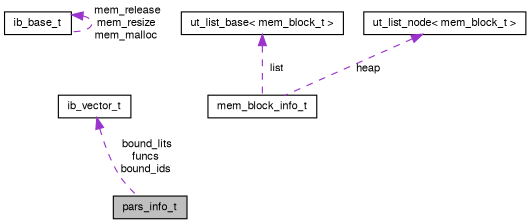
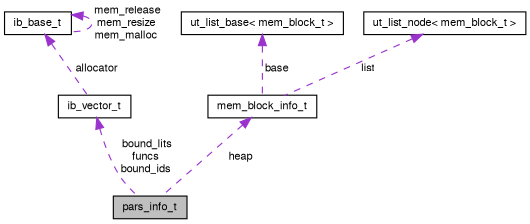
edge "mem_block_info_t" -> "ut_list_base< mem_block_t >": label " list" -> " base"
edge "mem_block_info_t" -> "ut_list_node< mem_block_t >": label " heap" -> " list"
edge "ib_vector_t" -> "ib_base_t": added, label "allocator"
edge "pars_info_t" -> "mem_block_info_t": added, label "heap"
